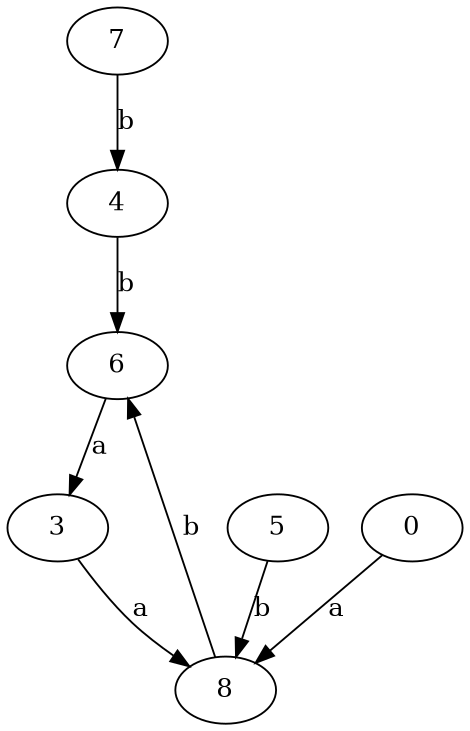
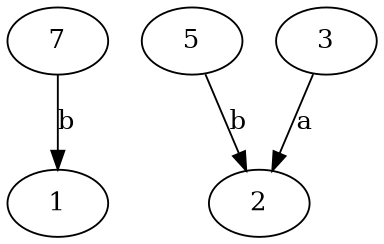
node "4": label "4" -> "1"
node "6": removed
node "0": removed
node "8": label "8" -> "2"
